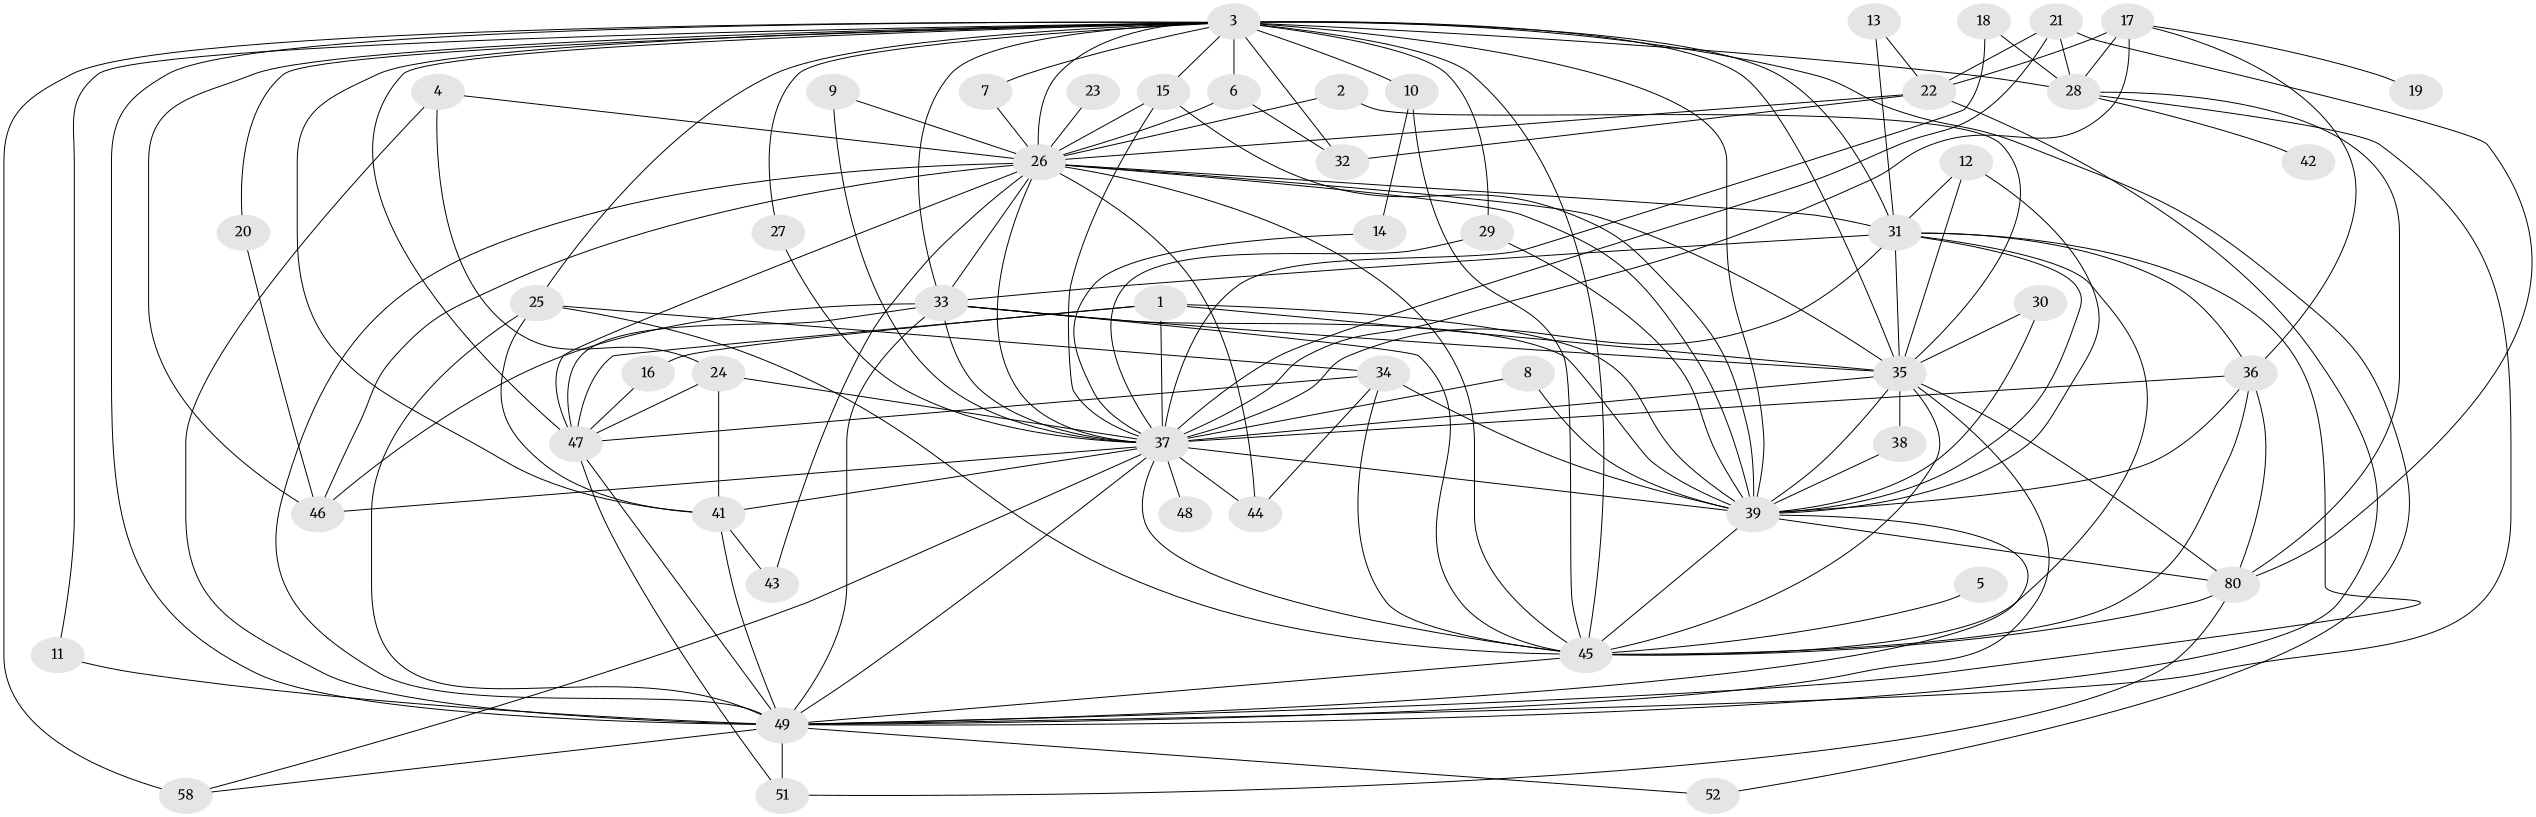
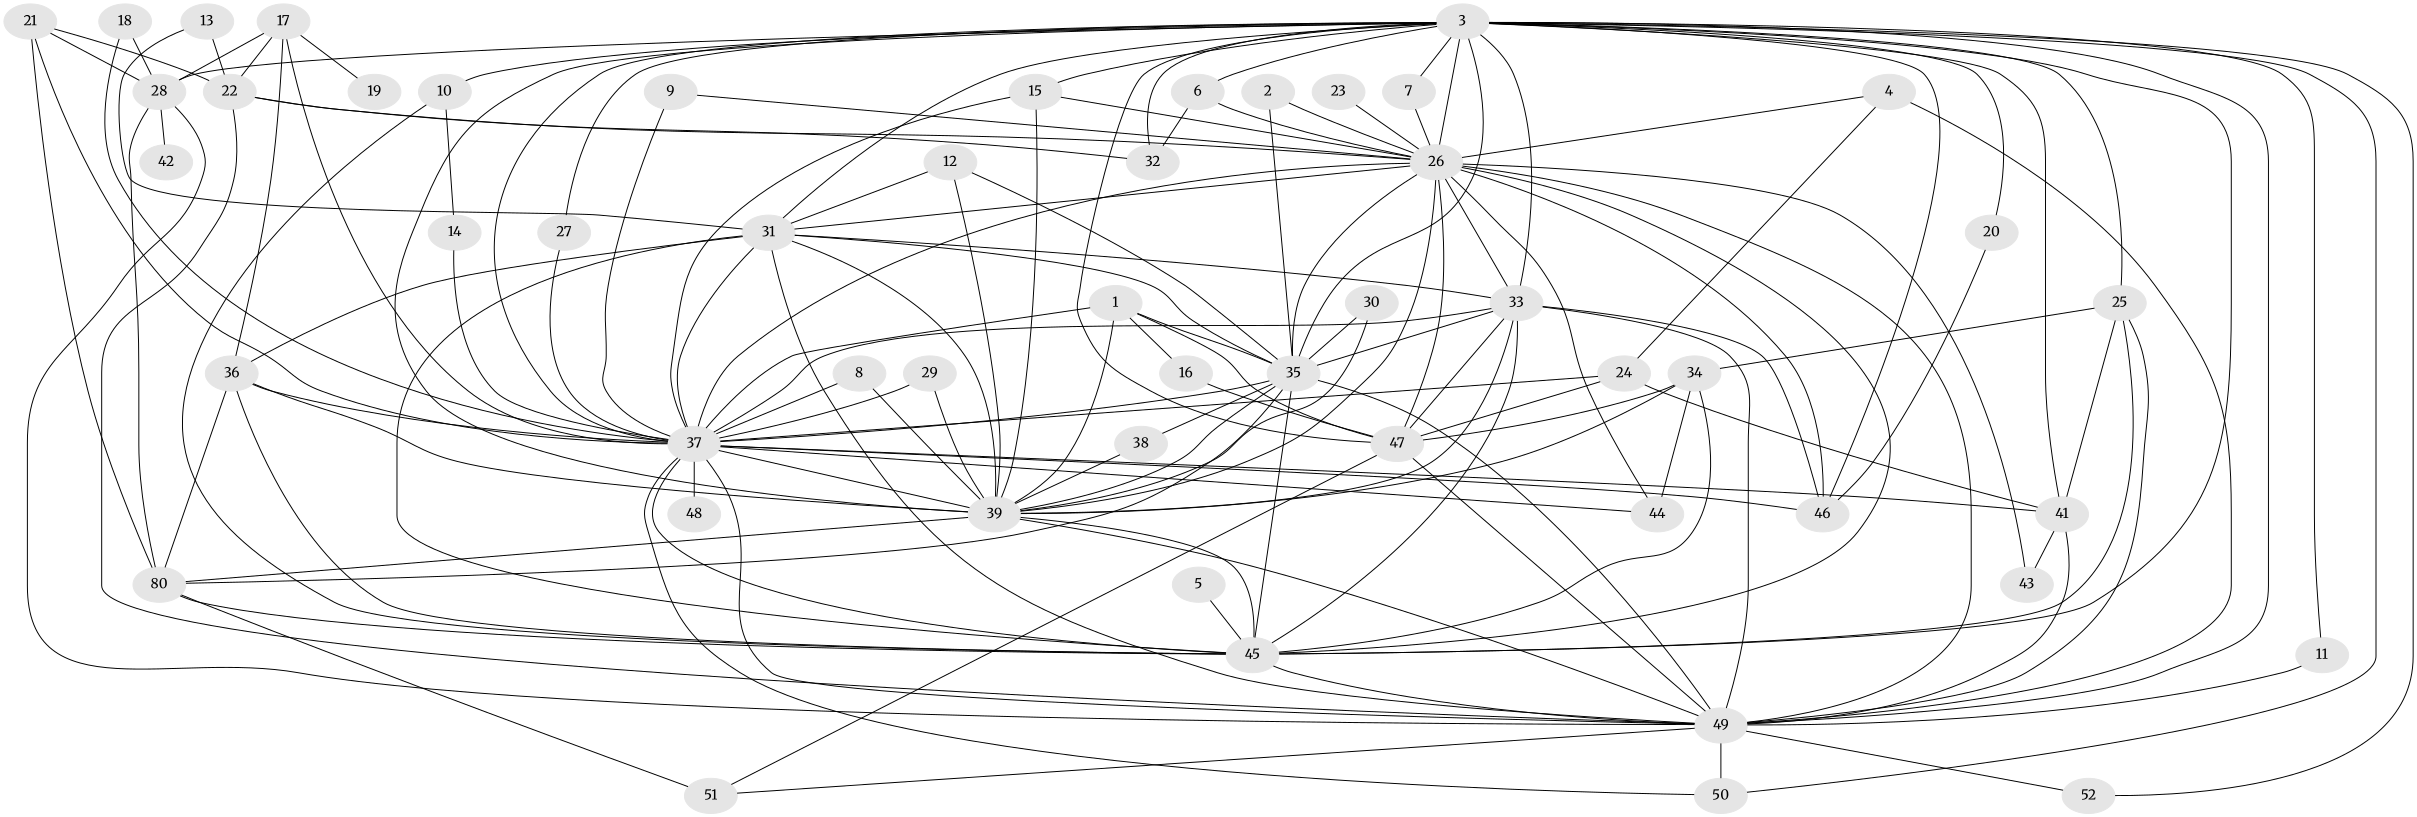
edge "3" -- "29": now "3" -- "37"
node "58": label "58" -> "50"
